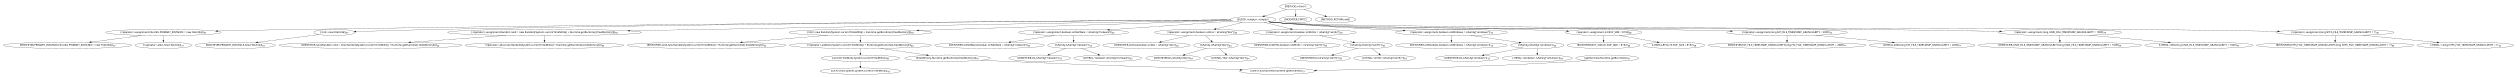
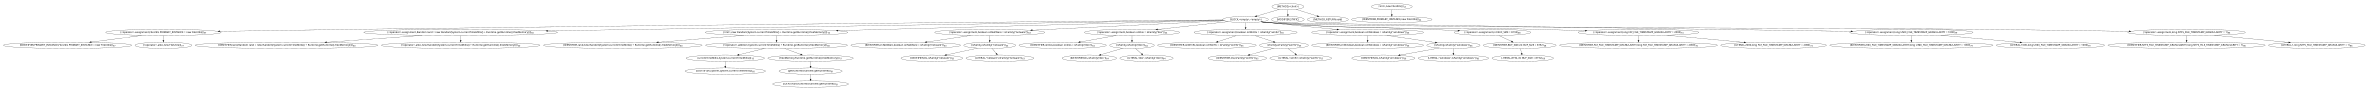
edge "(BLOCK,<empty>,<empty>)" -> "(<init>,new FileUtils())": removed
edge "(<operator>.assignment,int BUF_SIZE = 8192)" -> "(LITERAL,8192,int BUF_SIZE = 8192)": now "(IDENTIFIER,BUF_SIZE,int BUF_SIZE = 8192)" -> "(LITERAL,8192,int BUF_SIZE = 8192)"
edge "(freeMemory,Runtime.getRuntime().freeMemory())" -> "(IDENTIFIER,Runtime,Runtime.getRuntime())": now "(freeMemory,Runtime.getRuntime().freeMemory())" -> "(getRuntime,Runtime.getRuntime())"
